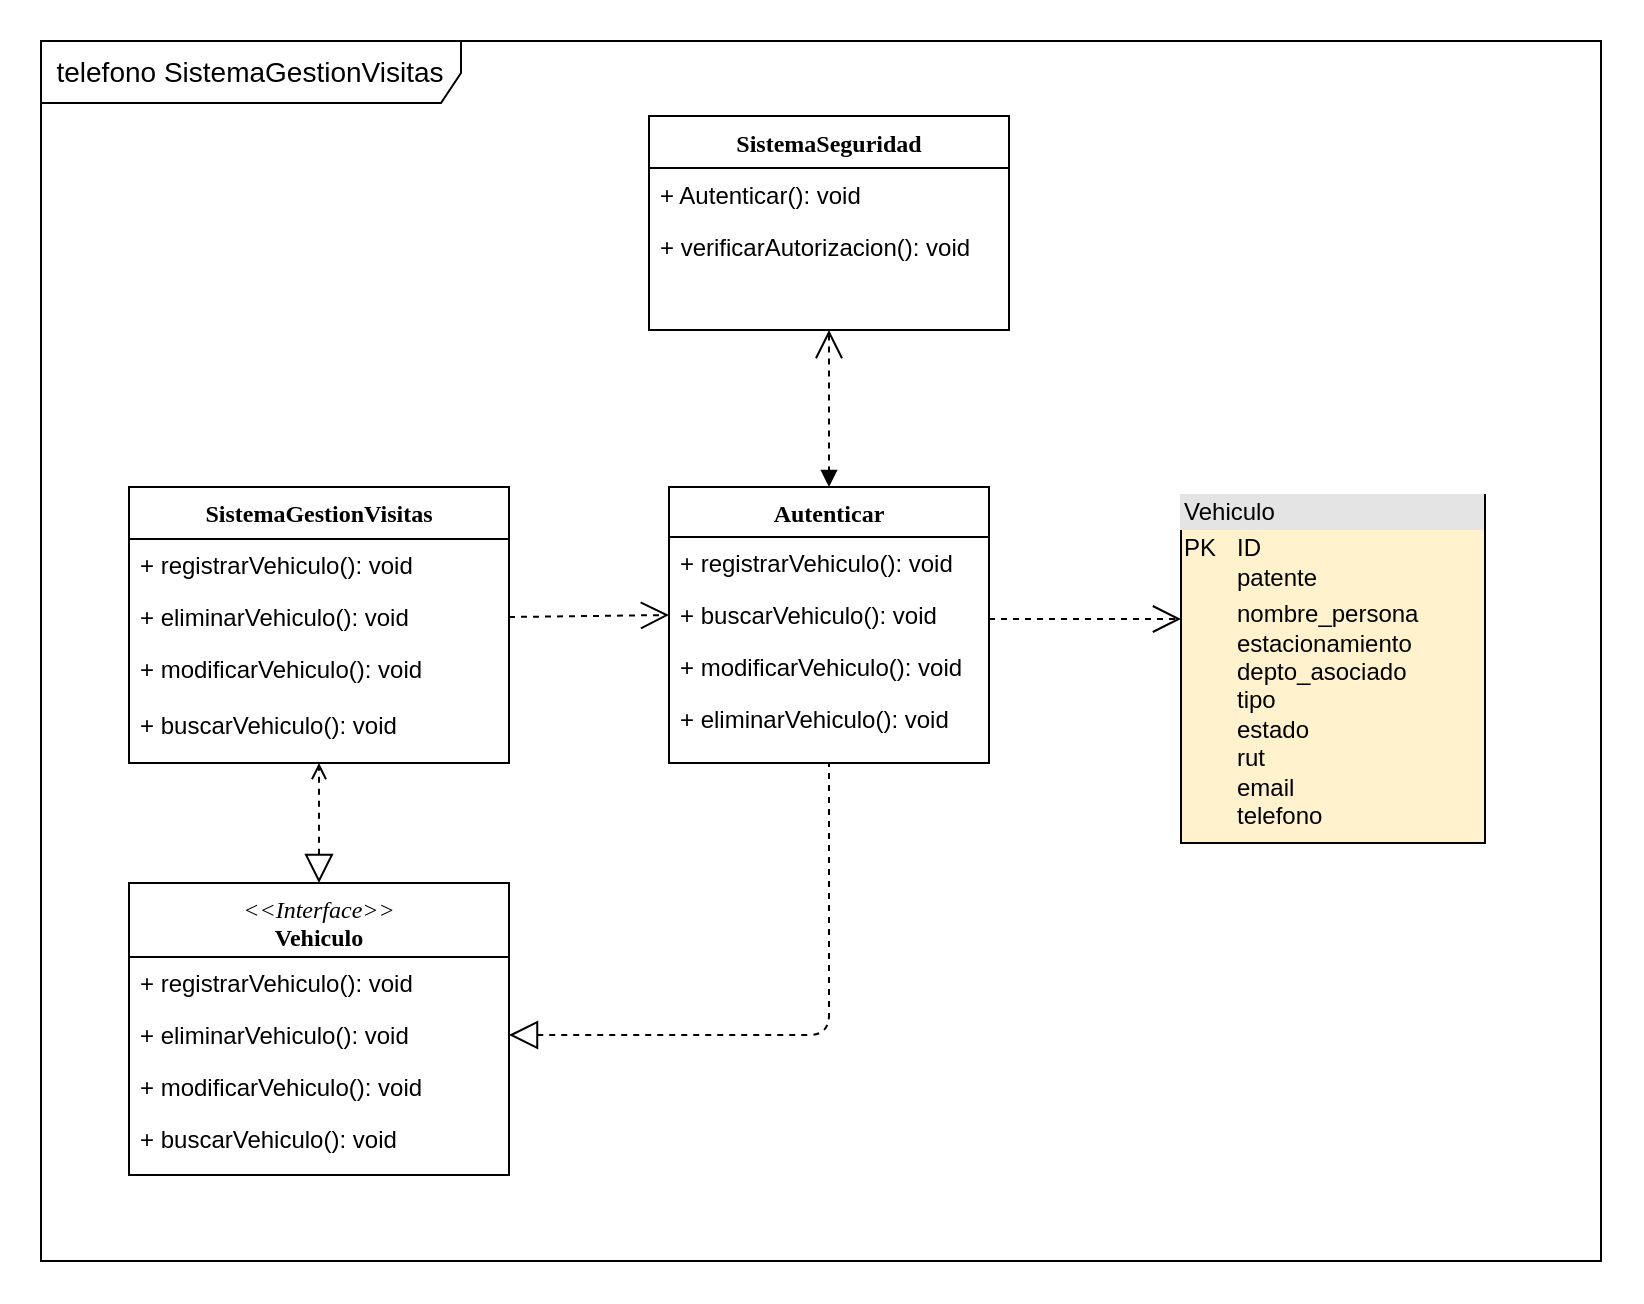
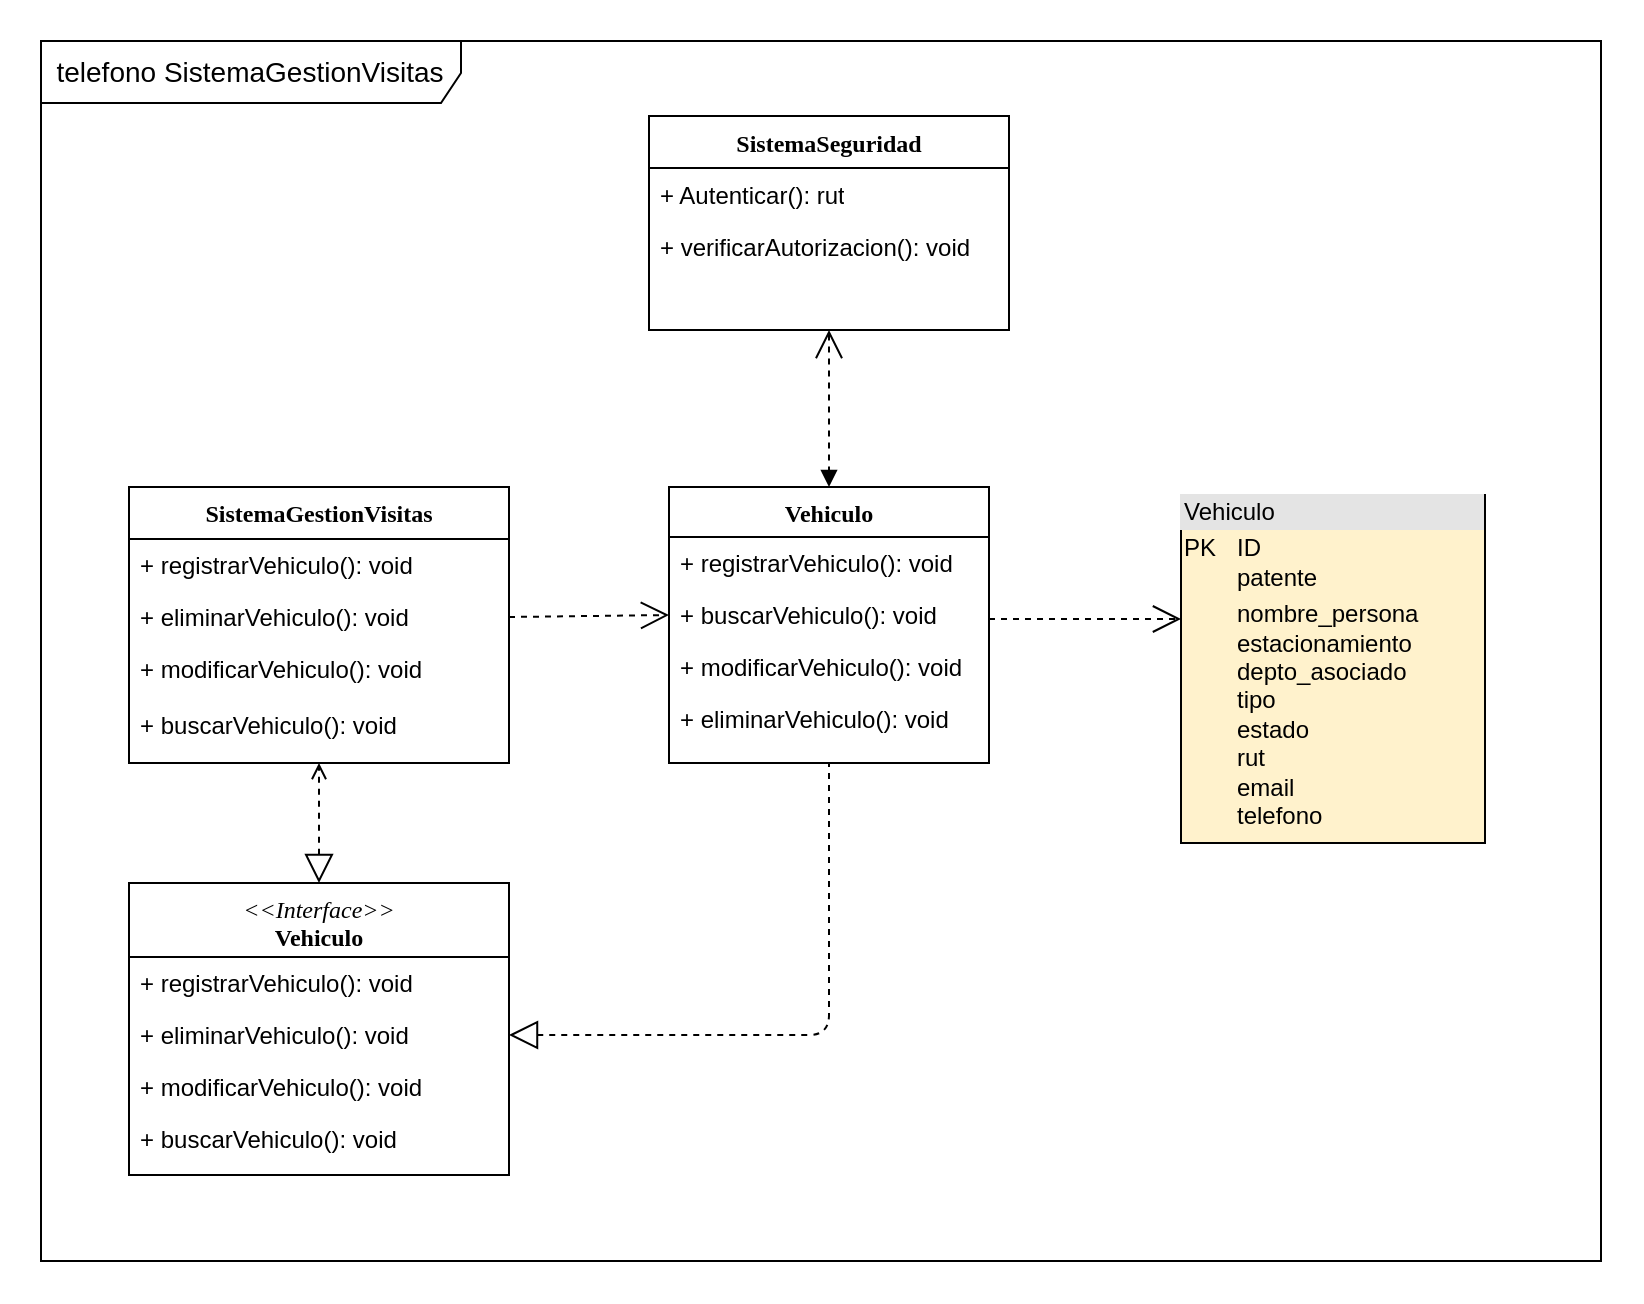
node "+ Autenticar(): void": label "+ Autenticar(): void" -> "+ Autenticar(): rut"
node "Autenticar": label "Autenticar" -> "Vehiculo"
